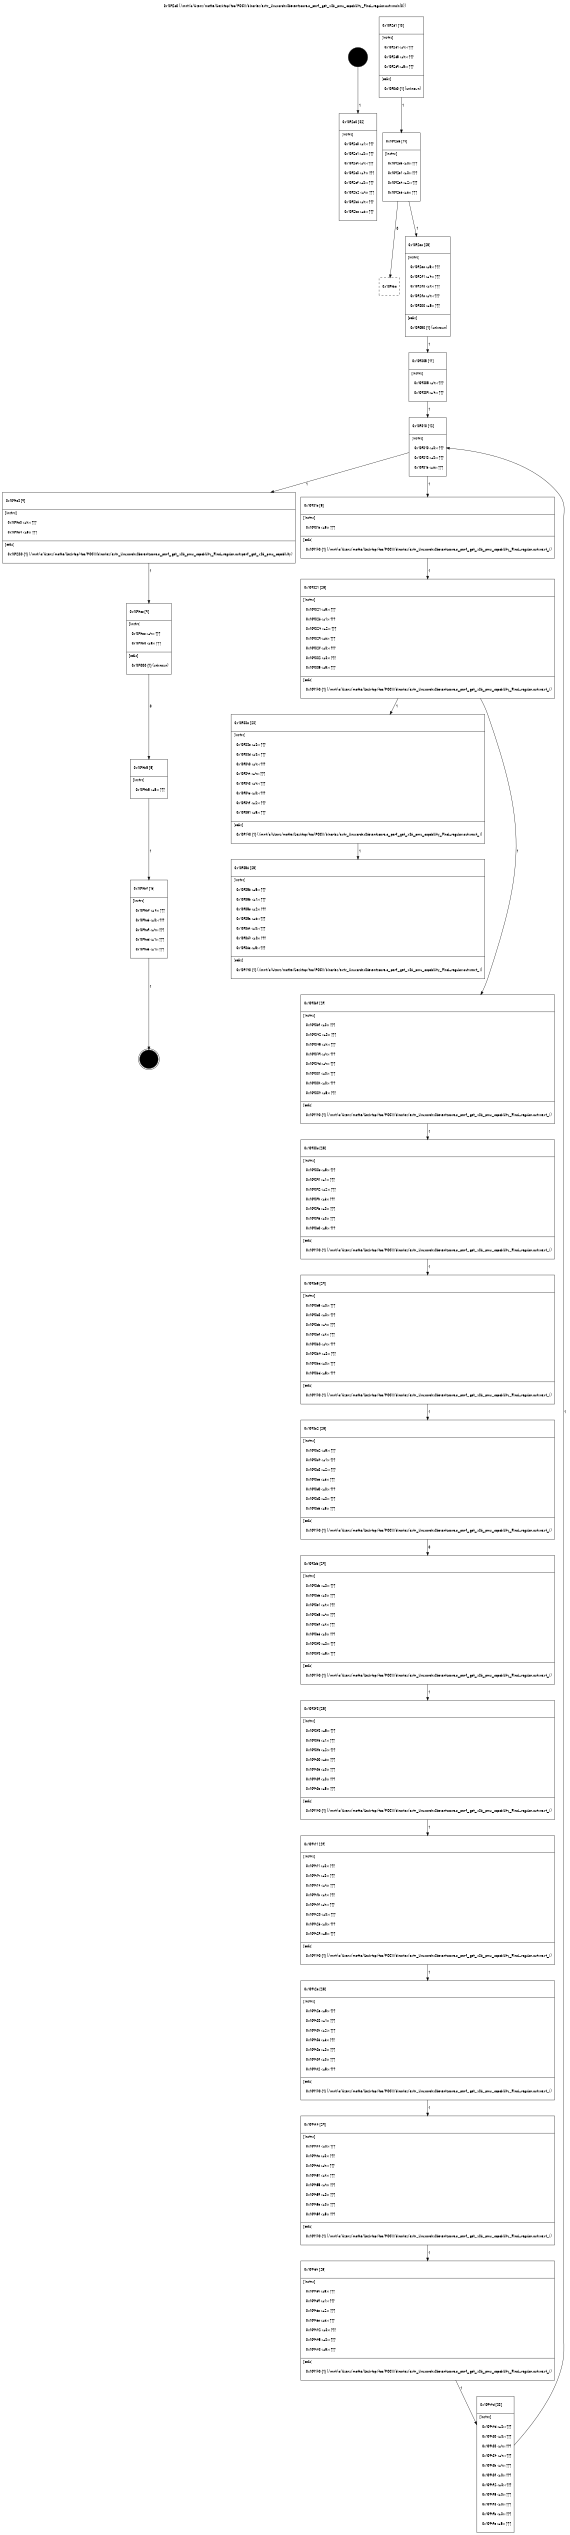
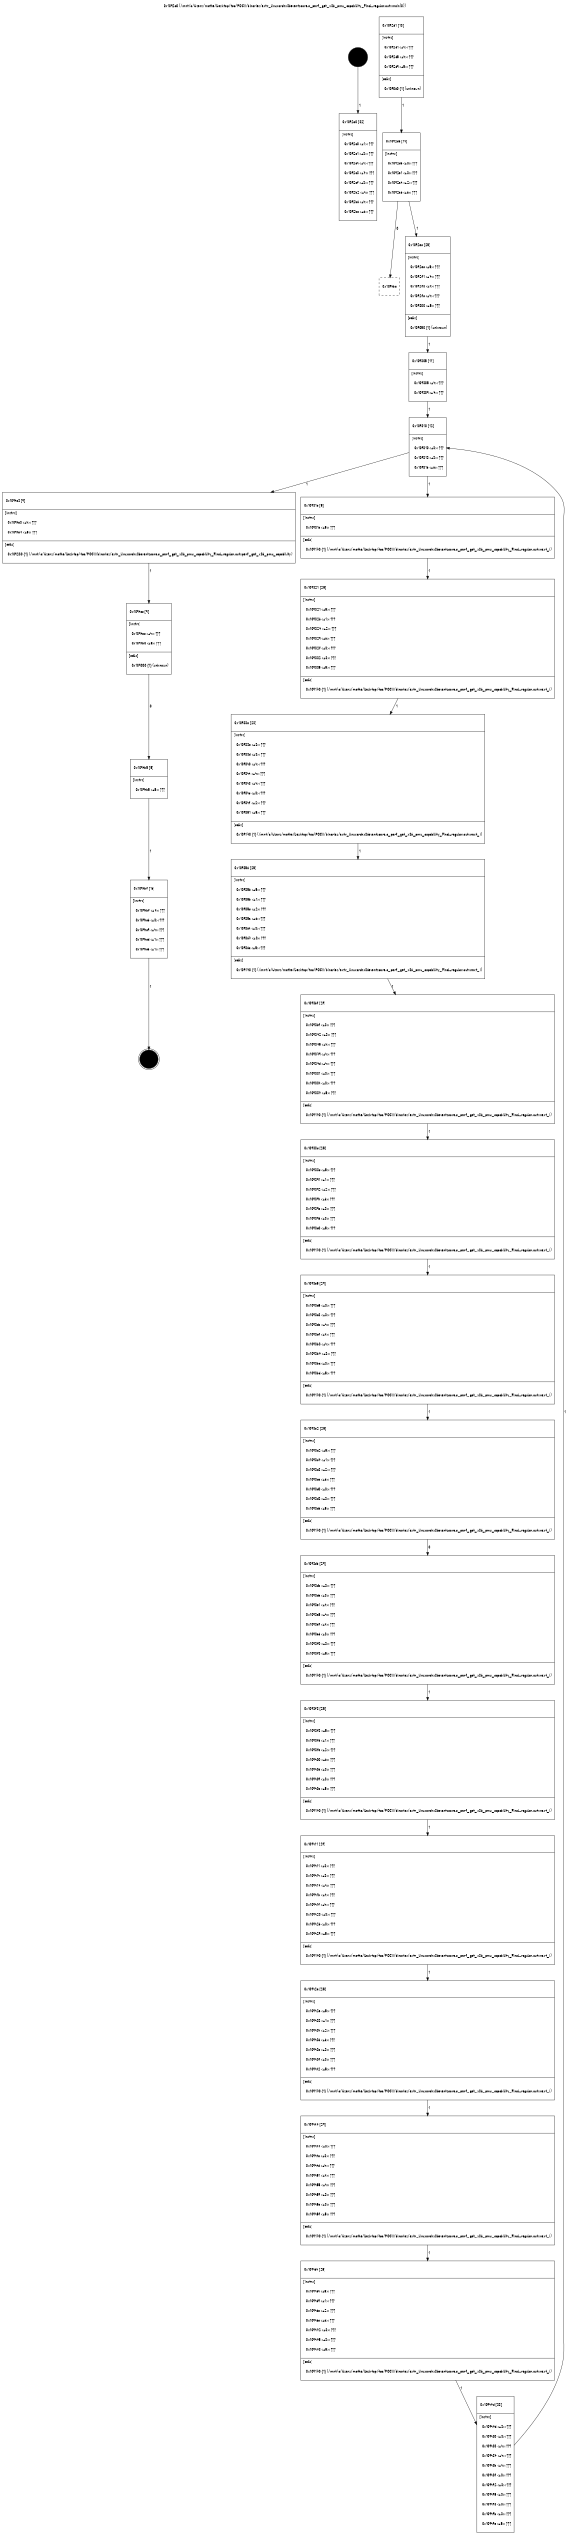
edge "0x109321 [25]" -> "0x10936f [29]": now "0x109356 [25]" -> "0x10936f [29]"
